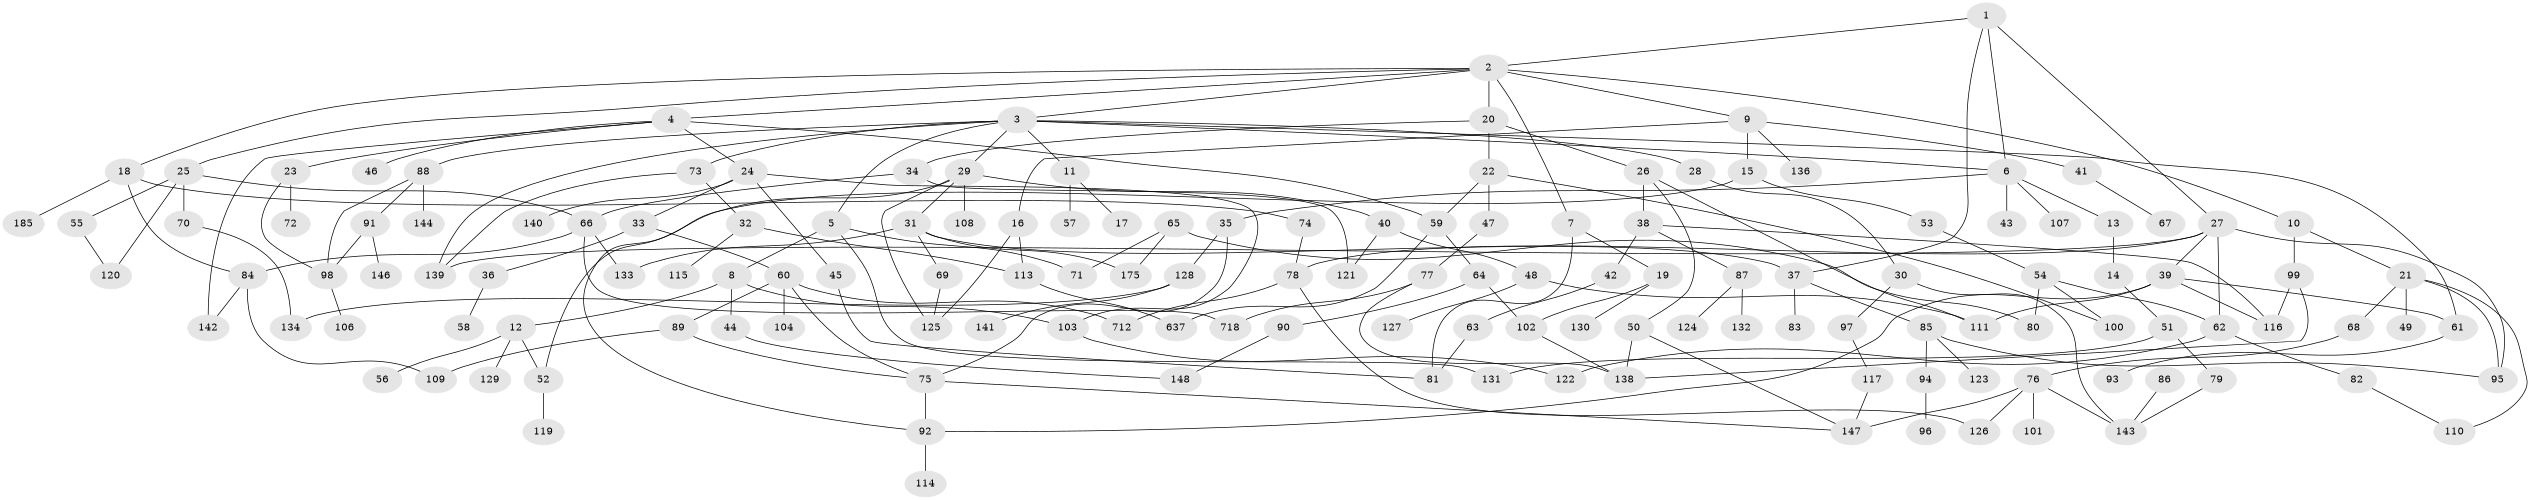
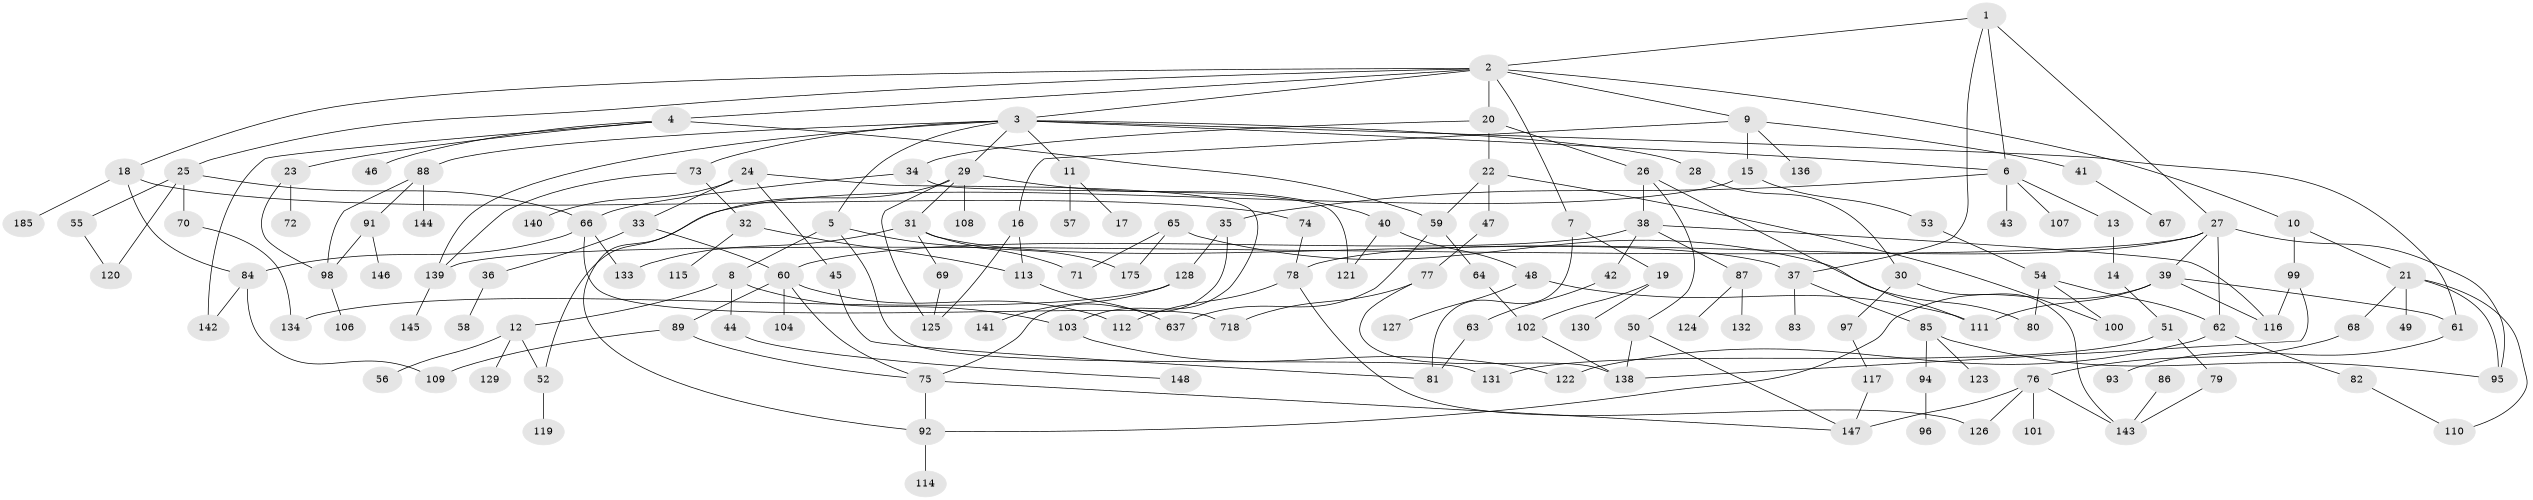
edge "4" -- "24": removed
edge "38" -- "60": added
node "145": added
node "712": label "712" -> "112"
node "90": removed
